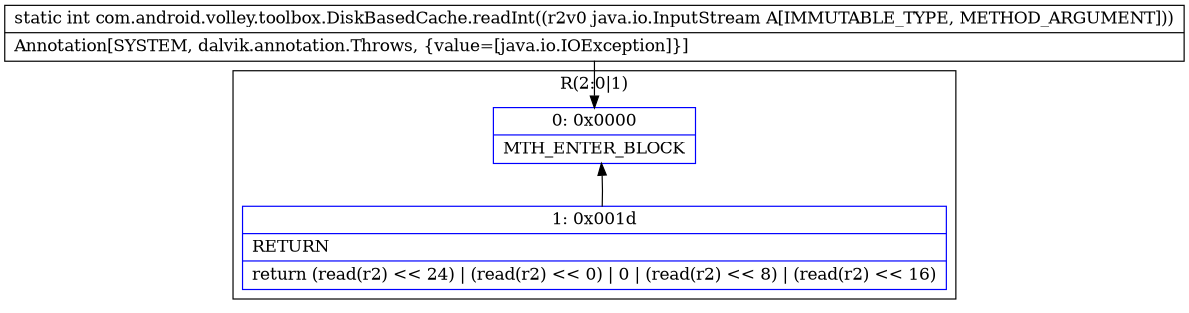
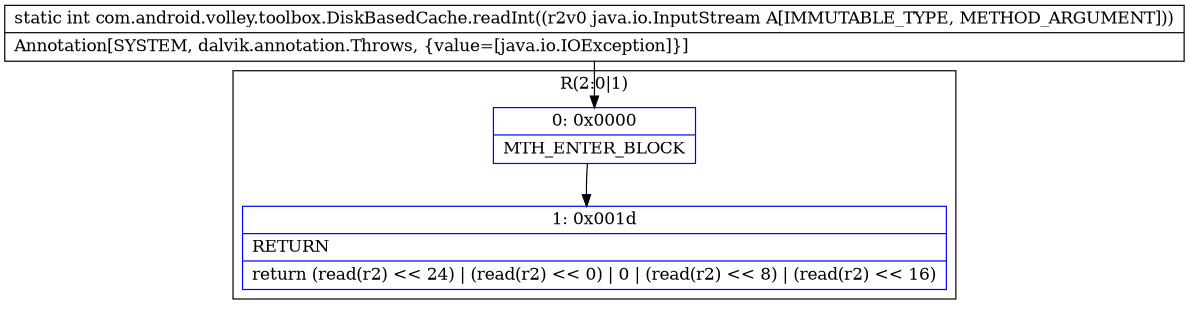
edge "1: 0x001d" -> "0: 0x0000": reversed
